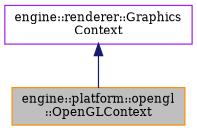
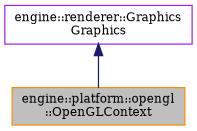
node "engine::renderer::Graphics Context": label "engine::renderer::Graphics Context" -> "engine::renderer::Graphics Graphics"
